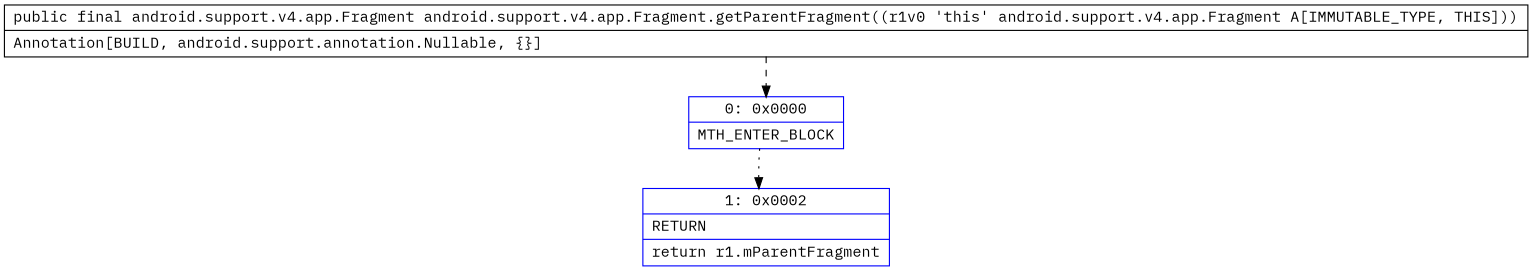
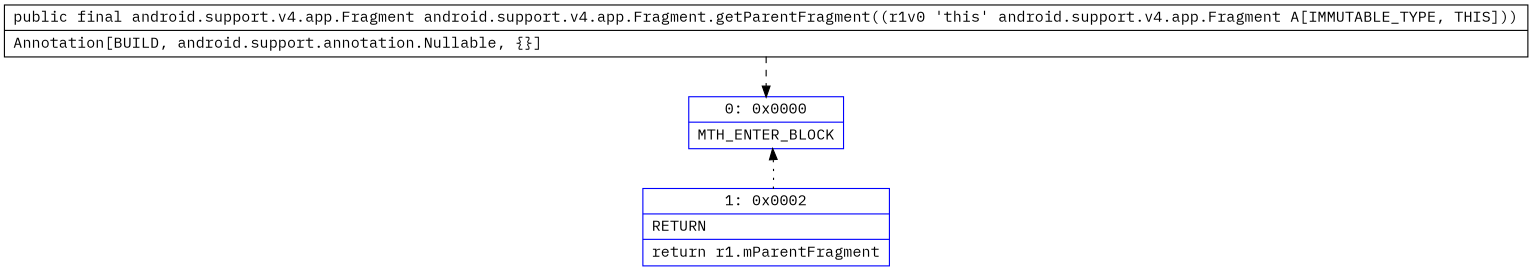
edge "0: 0x0000" -> "1: 0x0002": reversed
